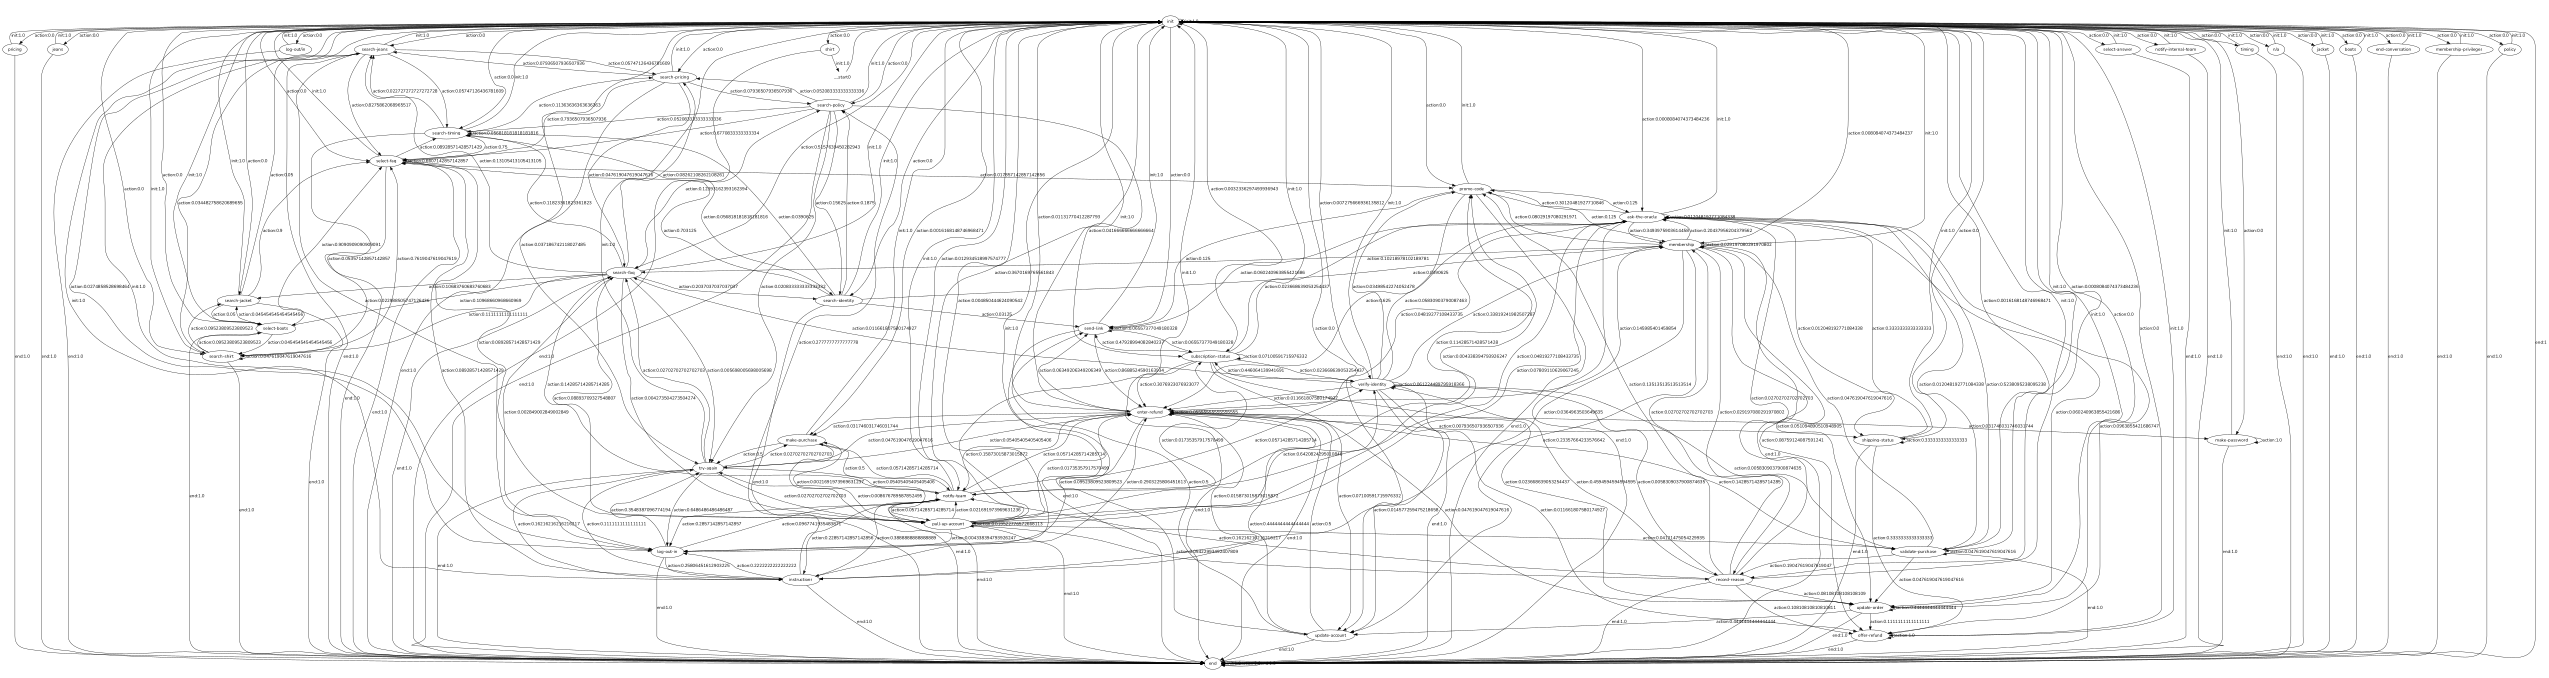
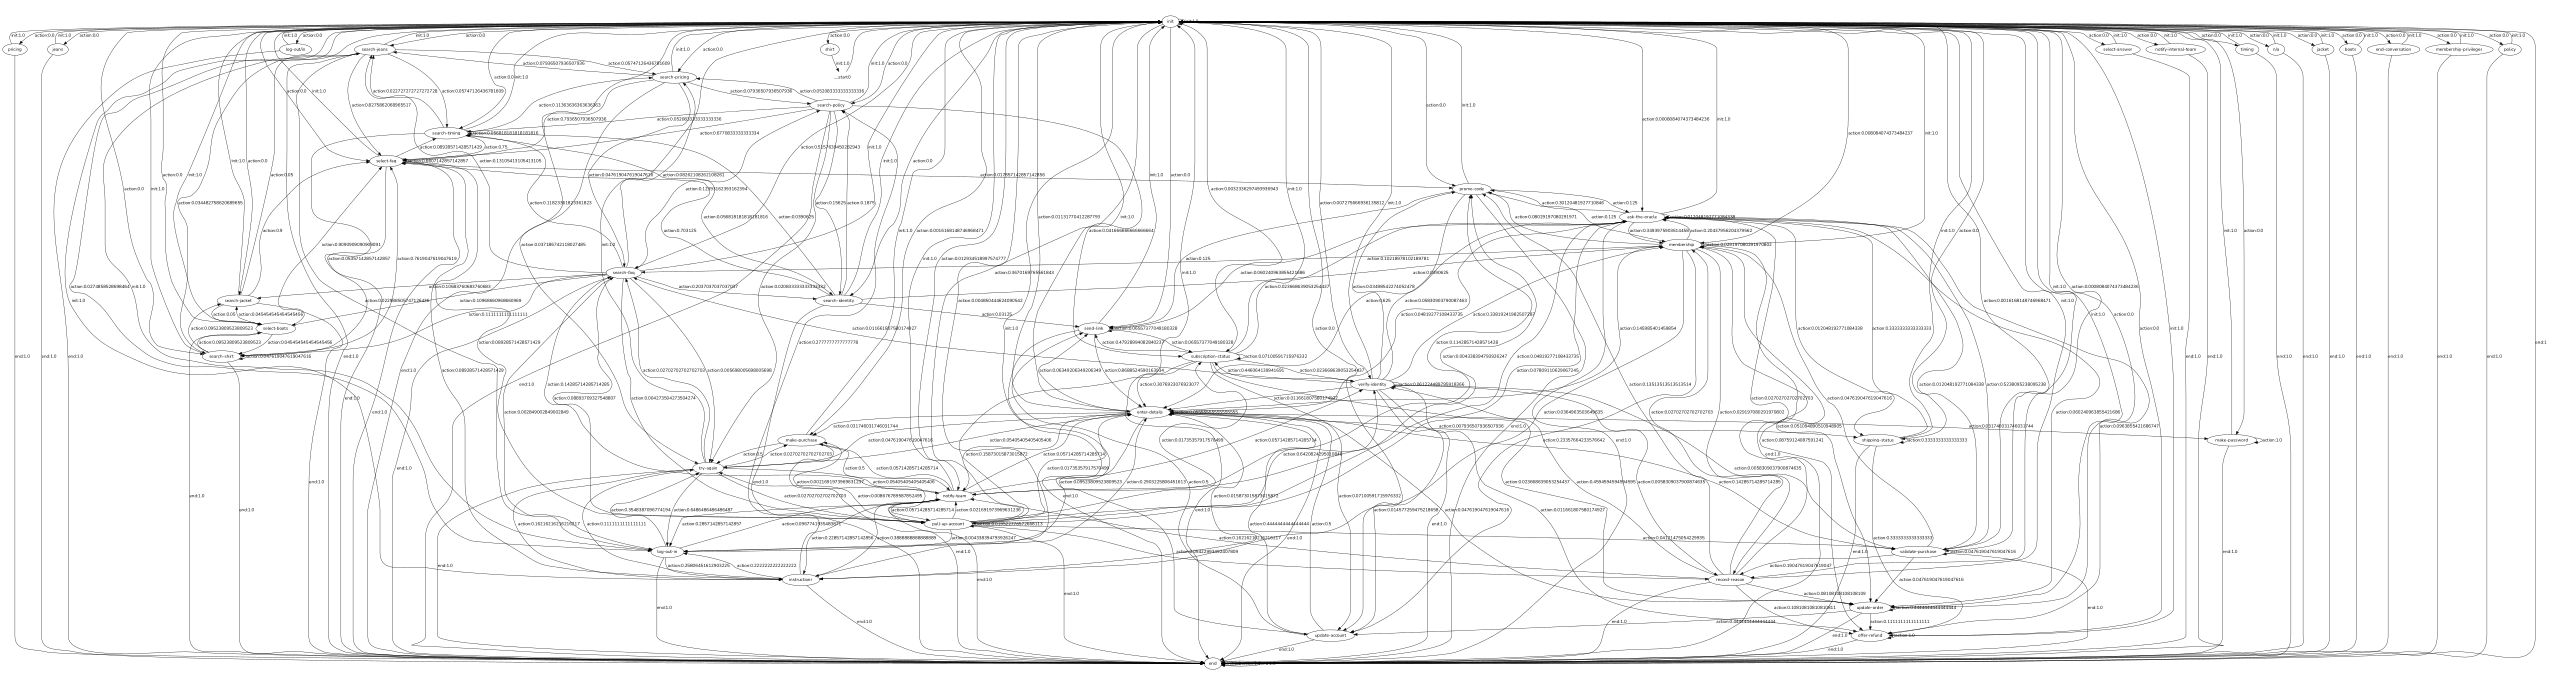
node "enter-refund": label "enter-refund" -> "enter-details"
edge "shirt" -> "end": removed, label "end:1.0"
